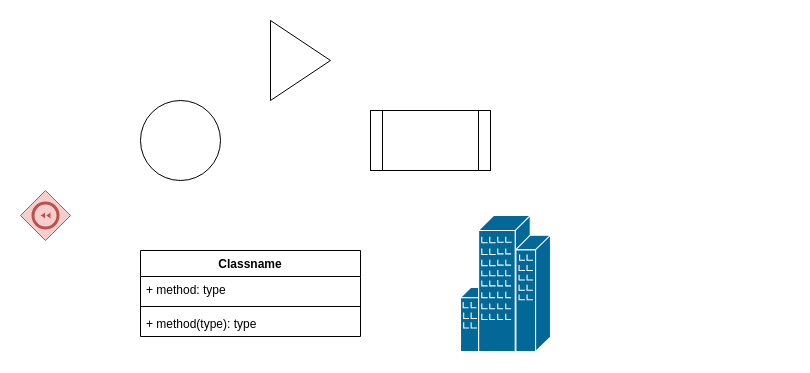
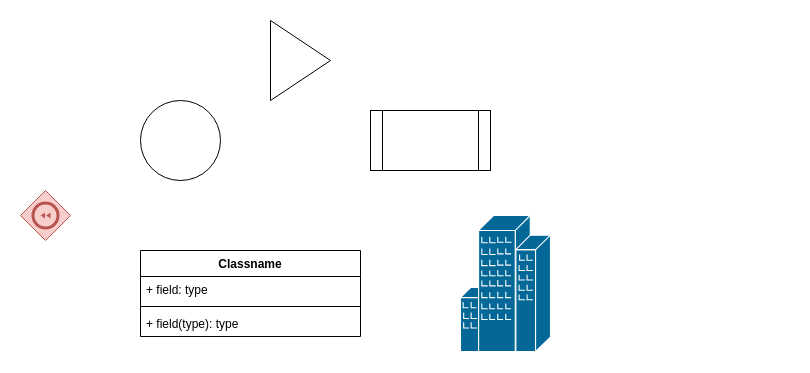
node "+ method: type": label "+ method: type" -> "+ field: type"
node "+ method(type): type": label "+ method(type): type" -> "+ field(type): type"
